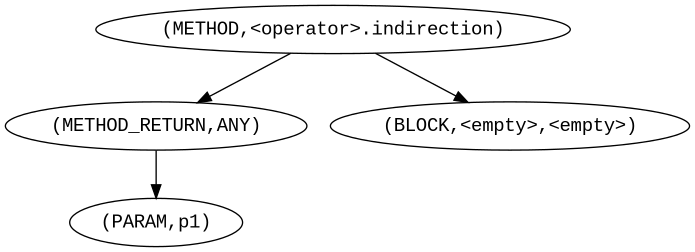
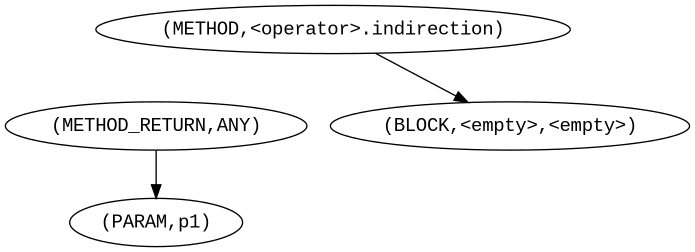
edge "(METHOD,<operator>.indirection)" -> "(METHOD_RETURN,ANY)": removed
